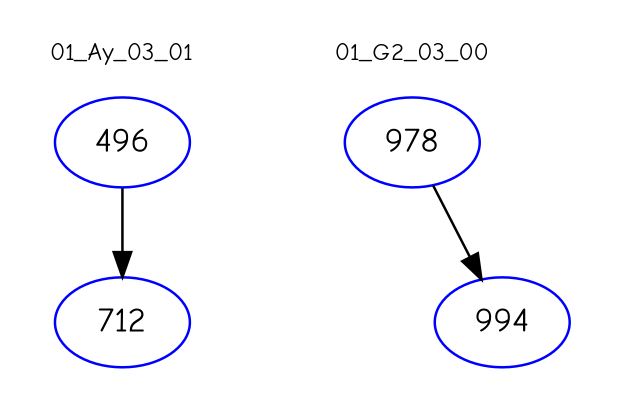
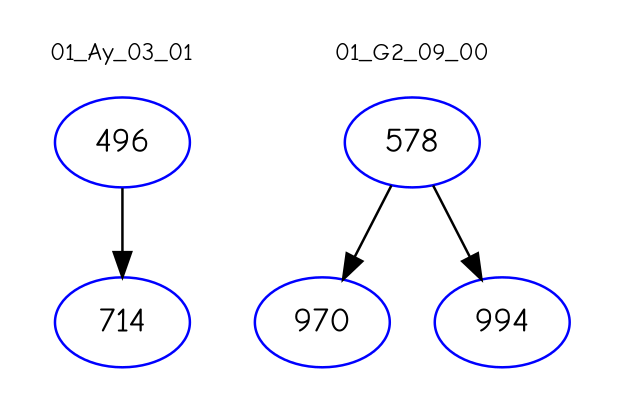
cluster "01_G2_03_00": label "01_G2_03_00" -> "01_G2_09_00"
node "978": label "978" -> "578"
node "712": label "712" -> "714"
node "970": added
